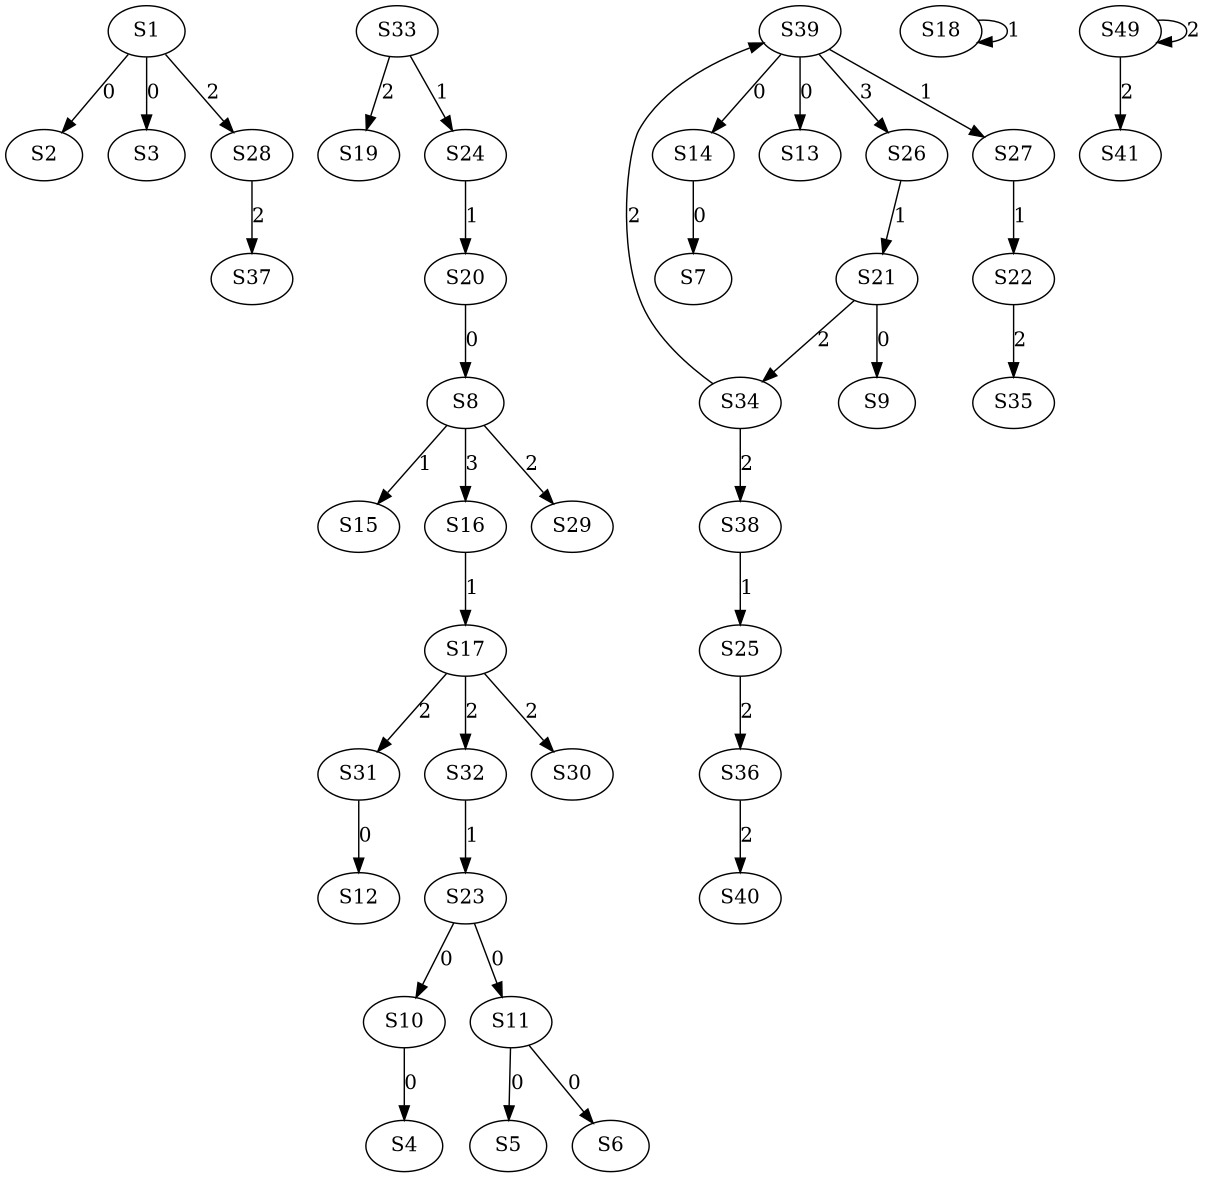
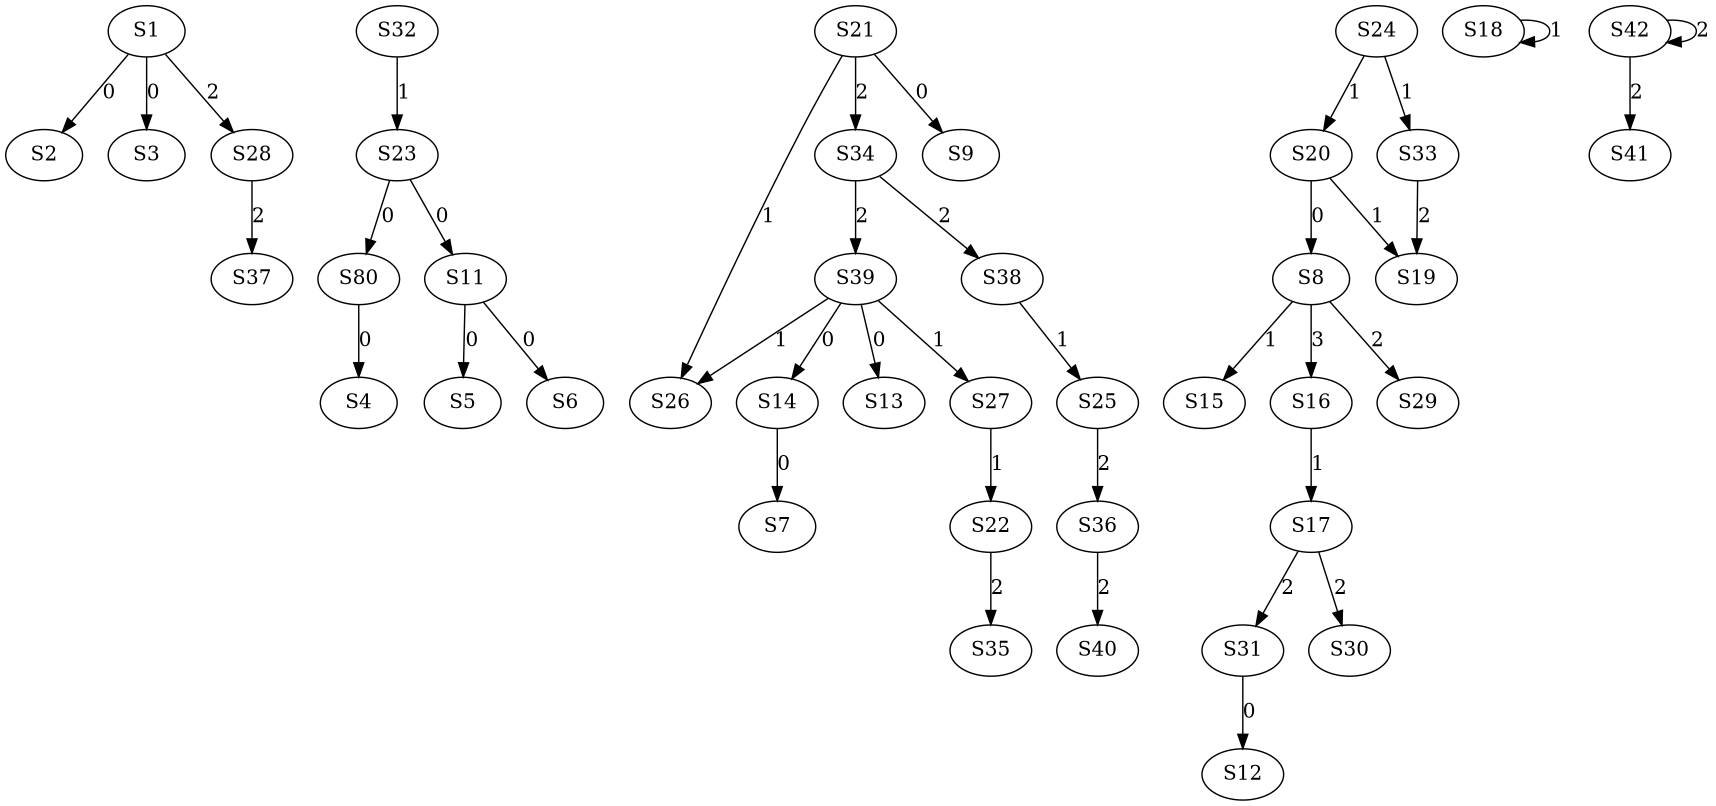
node "S49": label "S49" -> "S42"
edge "S33" -> "S24": reversed
edge "S39" -> "S26": label "3" -> "1"
edge "S26" -> "S21": reversed
edge "S20" -> "S19": added, label "1"
edge "S17" -> "S32": removed, label "2"
node "S10": label "S10" -> "S80"
